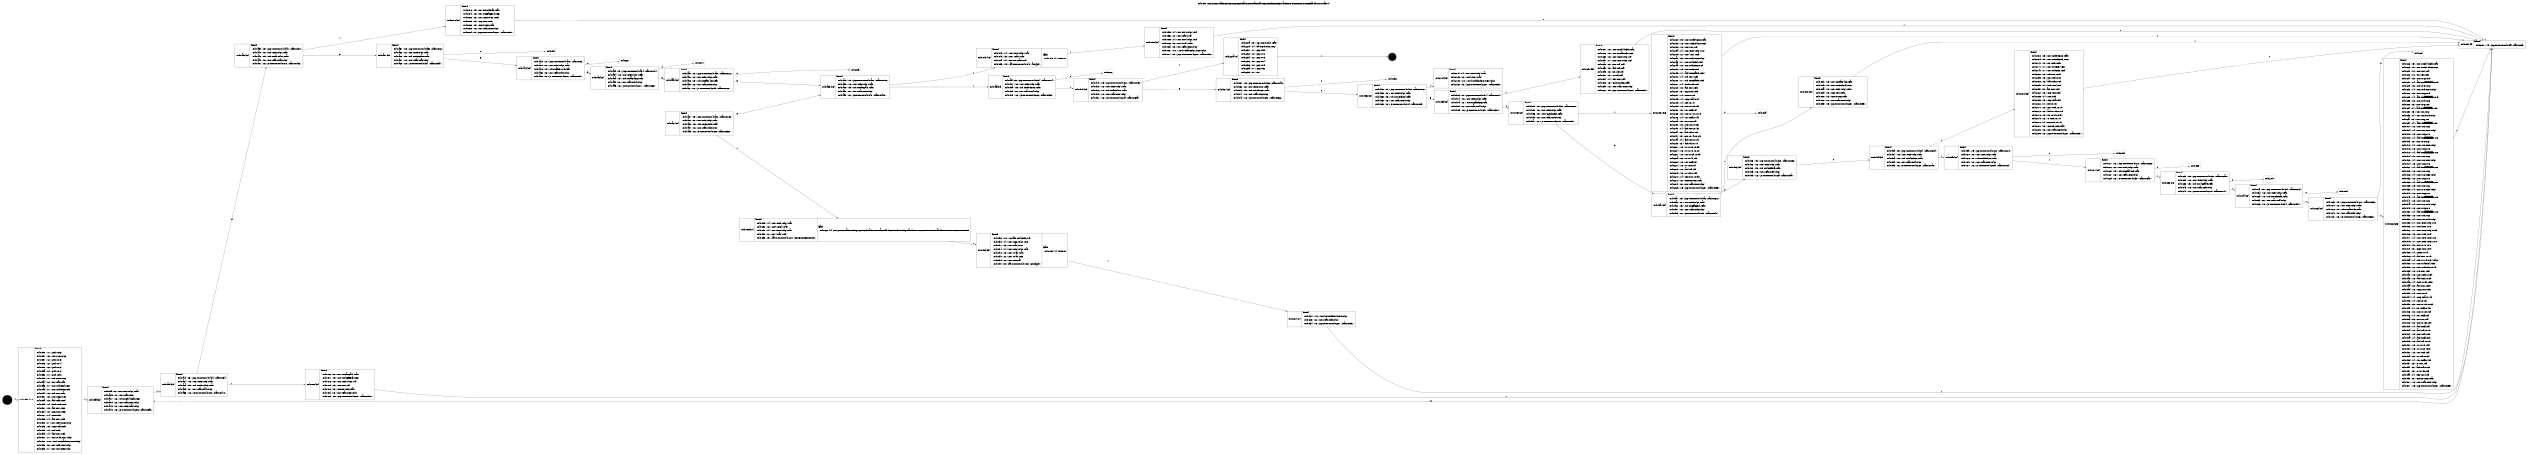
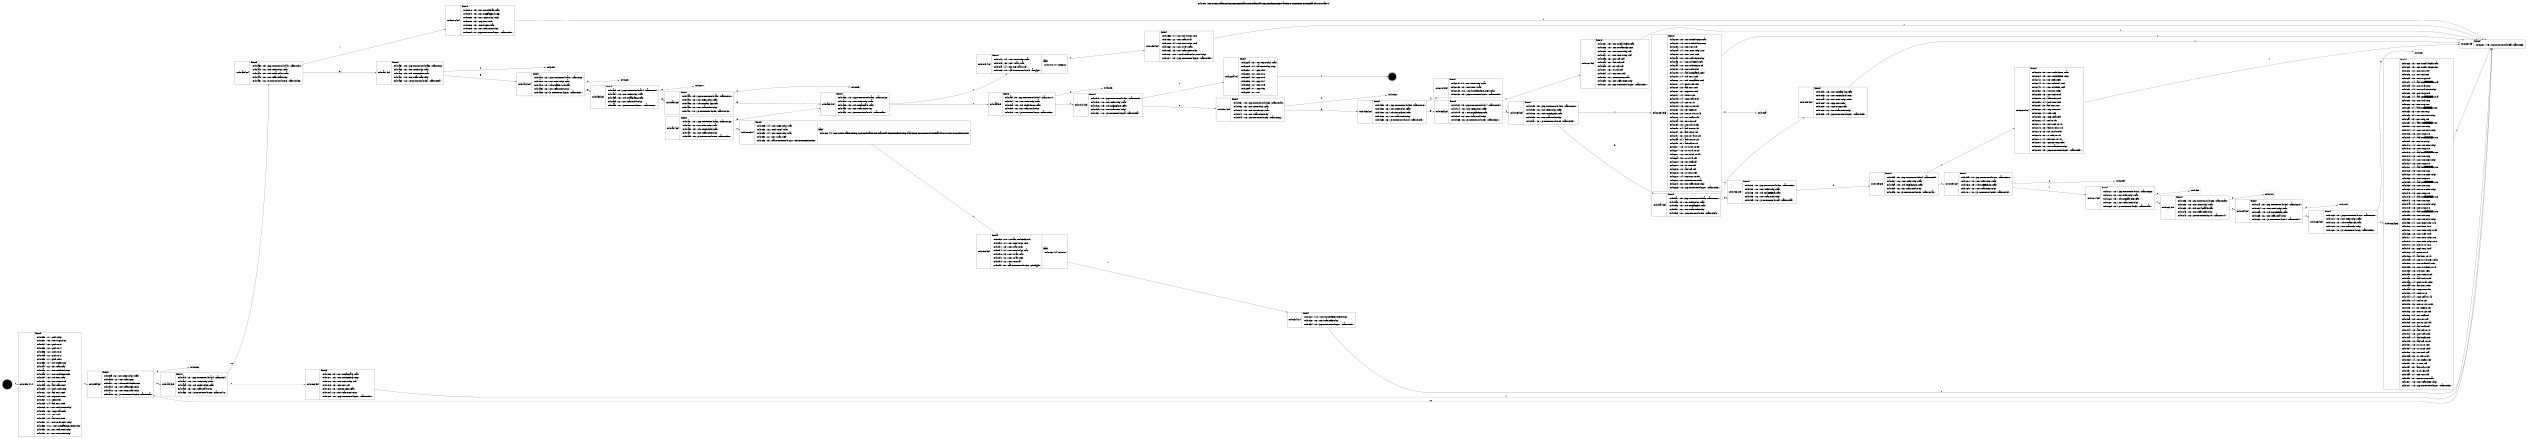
node "0x40223c": added
